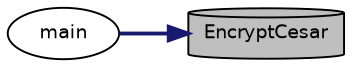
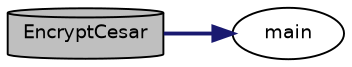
edge "main" -> "EncryptCesar": reversed
